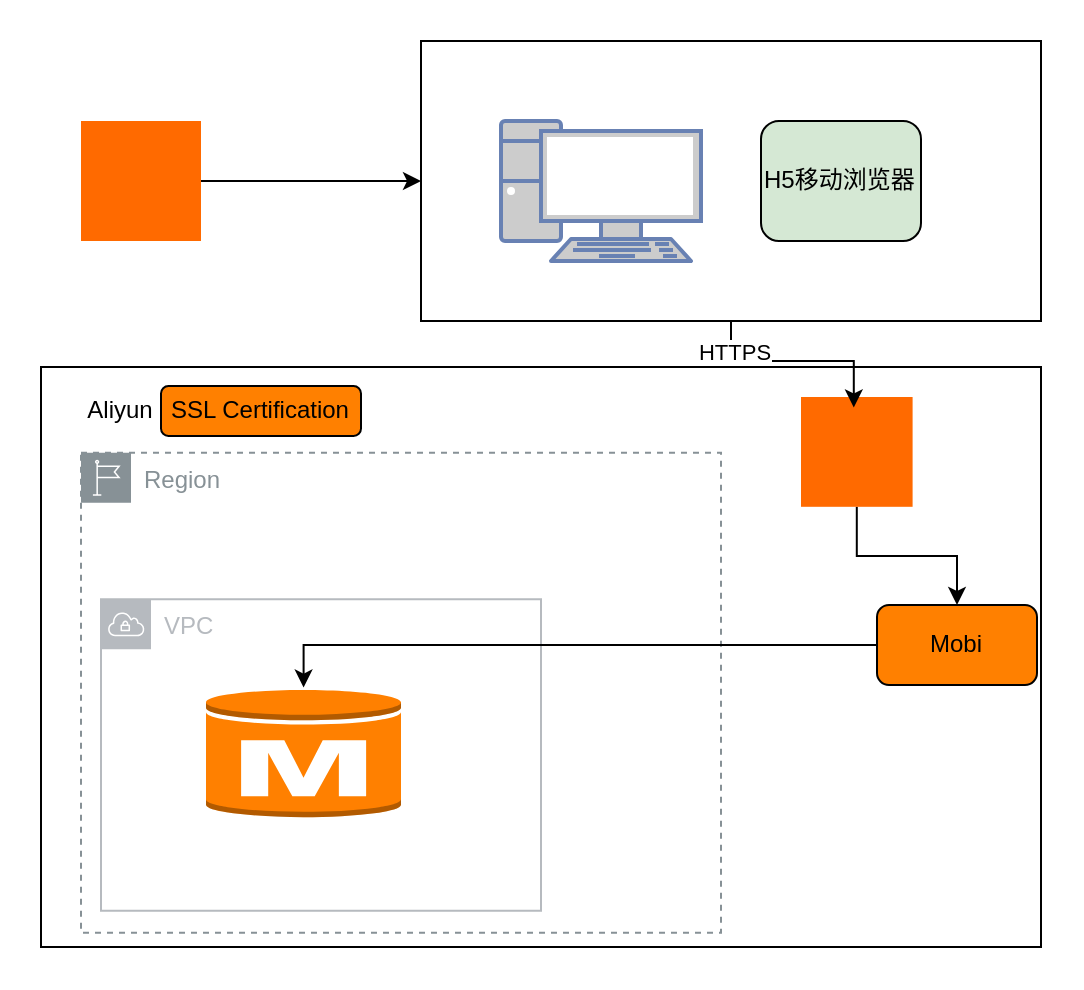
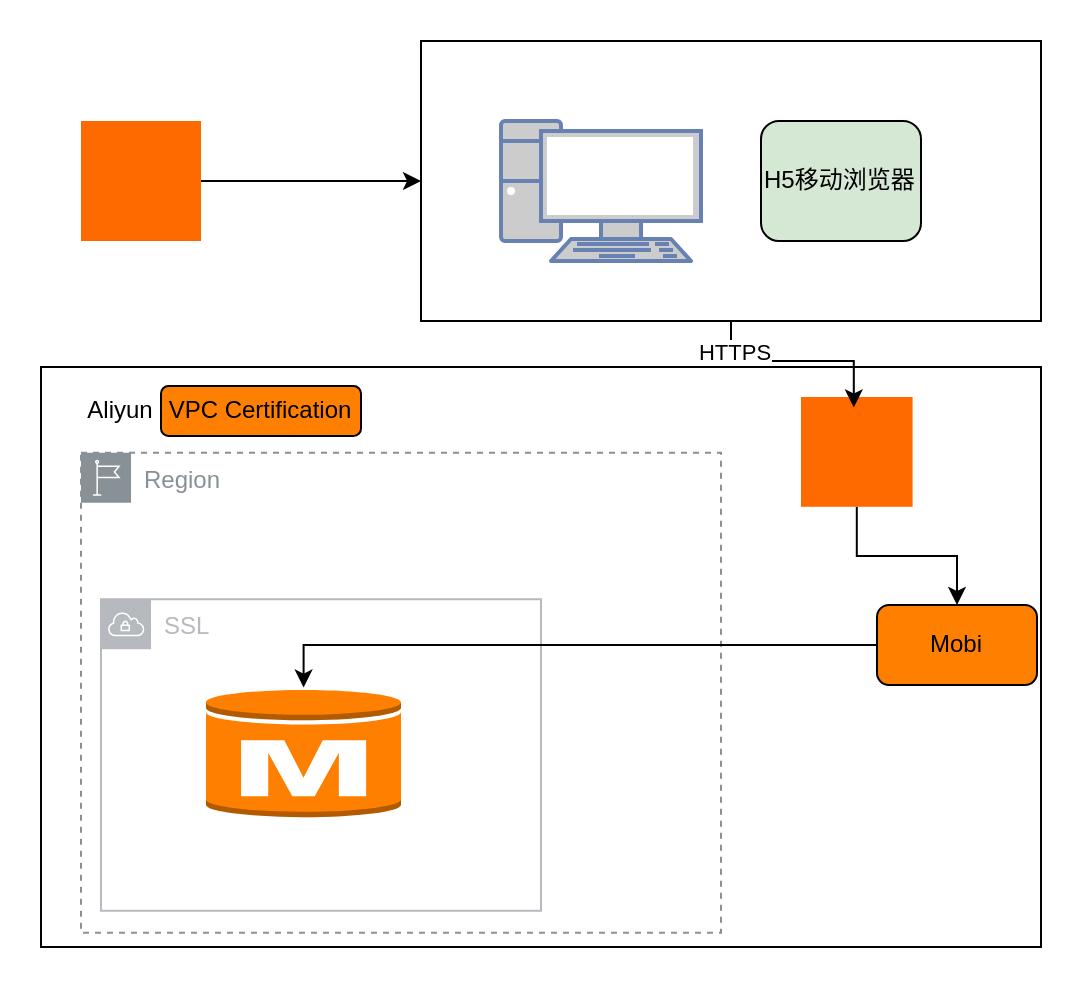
node "SSL Certification": label "SSL Certification" -> "VPC Certification"
node "VPC": label "VPC" -> "SSL"
